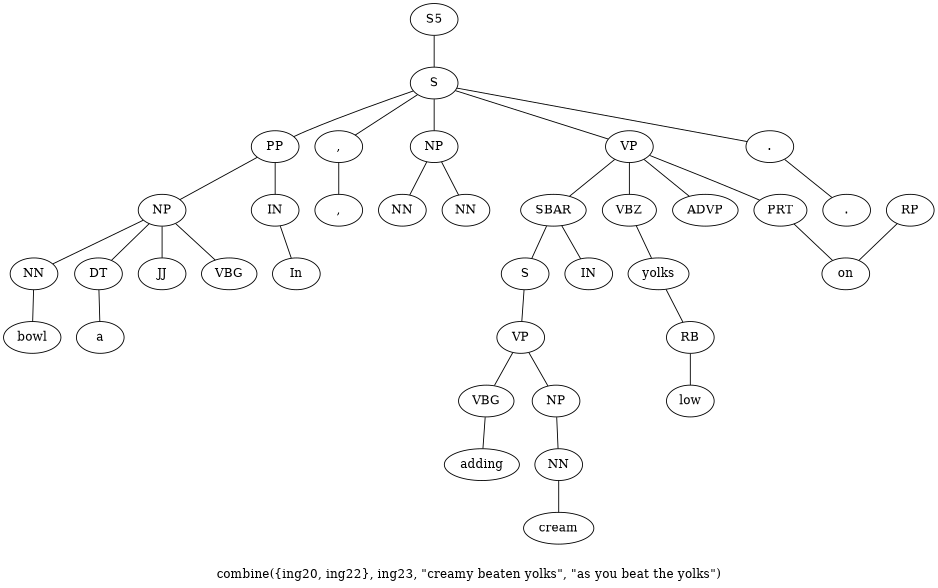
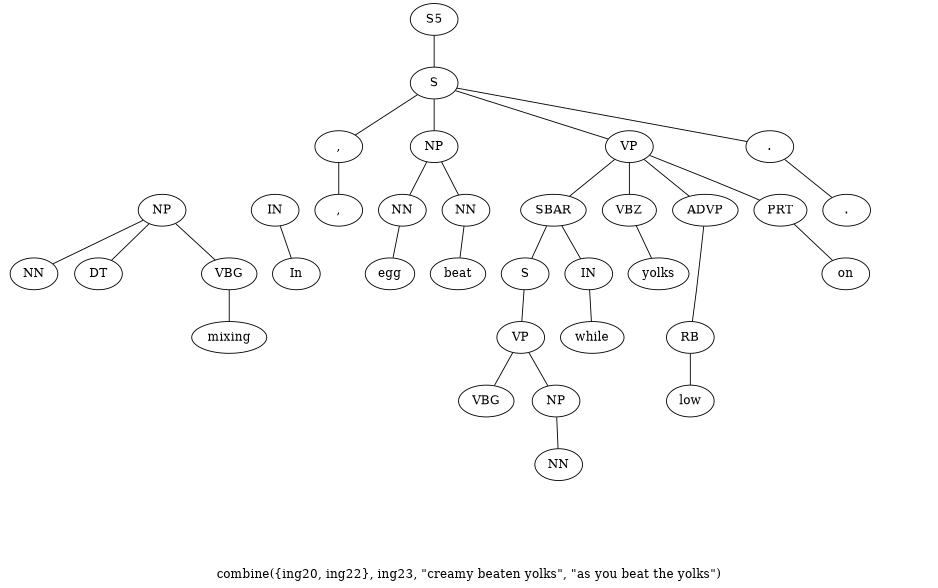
node "PP": removed
node "RP": removed
node "JJ": removed
node "egg": added
node "beat": added
edge "yolks" -- "RB": now "ADVP" -- "RB"
node "bowl": removed
node "a": removed
node "mixing": added
node "while": added
node "adding": removed
node "cream": removed
